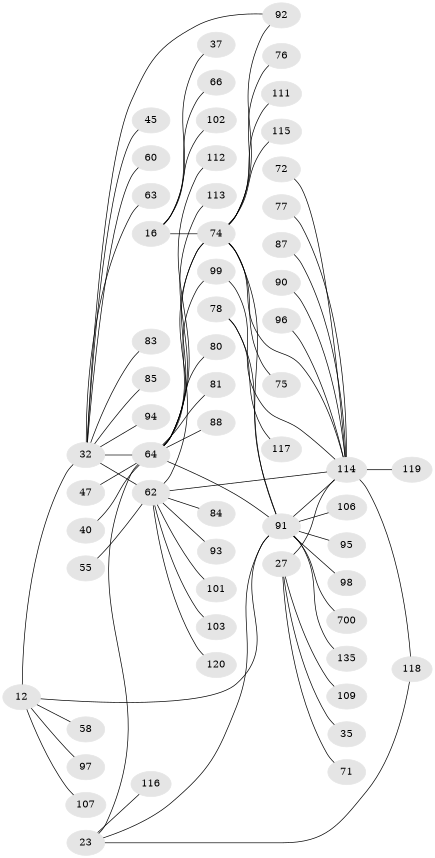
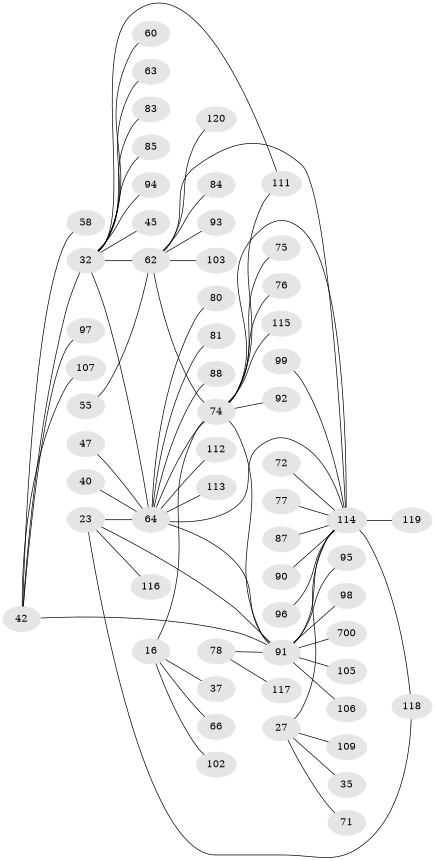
edge "92" -- "32": now "111" -- "32"
edge "99" -- "64": now "114" -- "64"
node "101": removed
node "135": label "135" -> "105"
node "12": label "12" -> "42"
